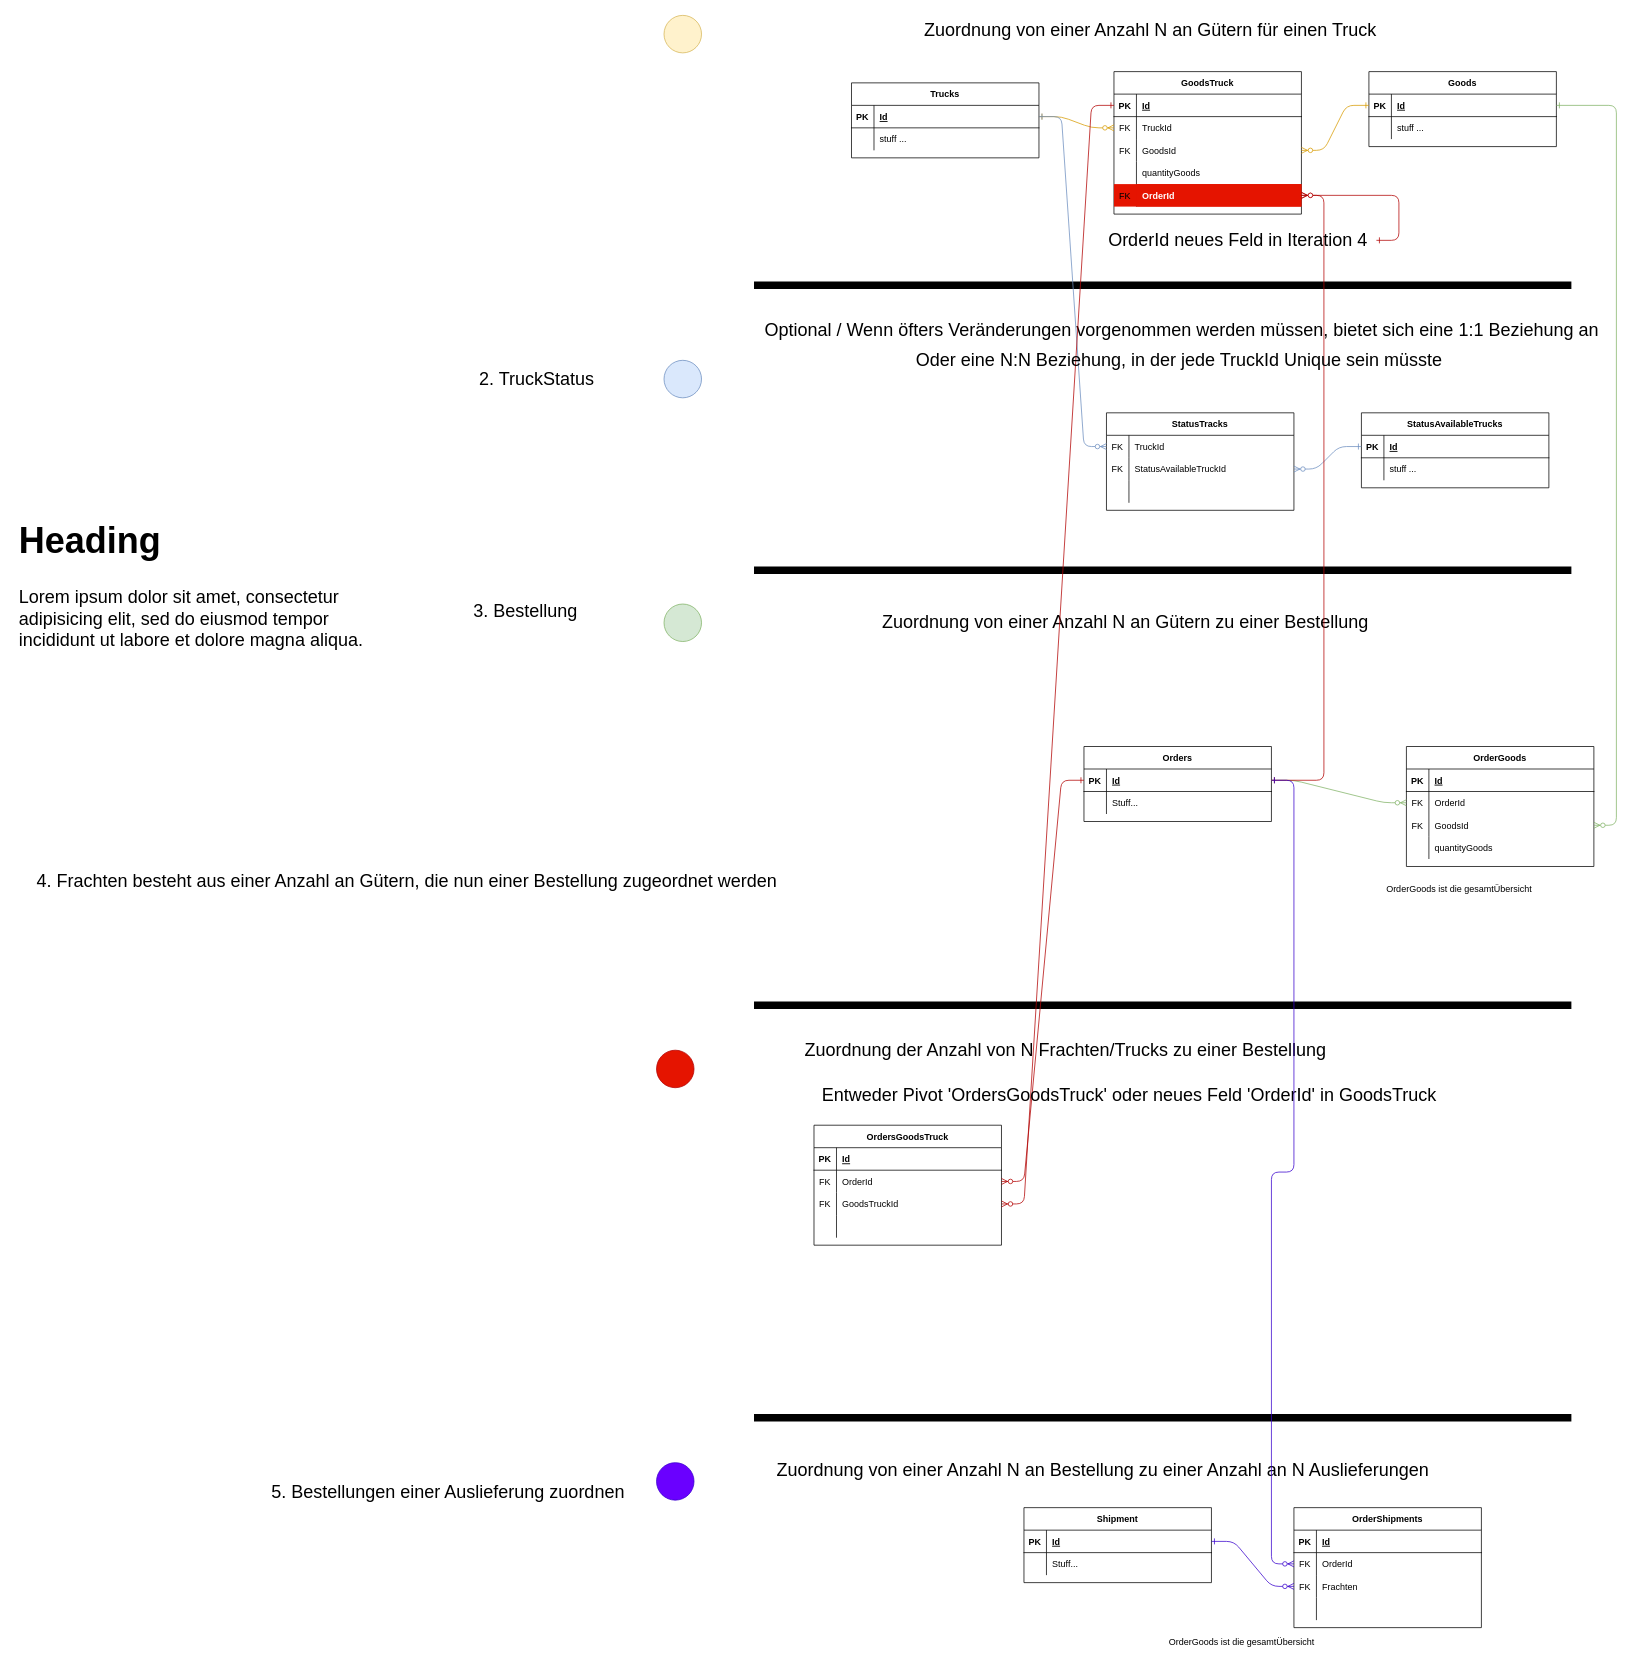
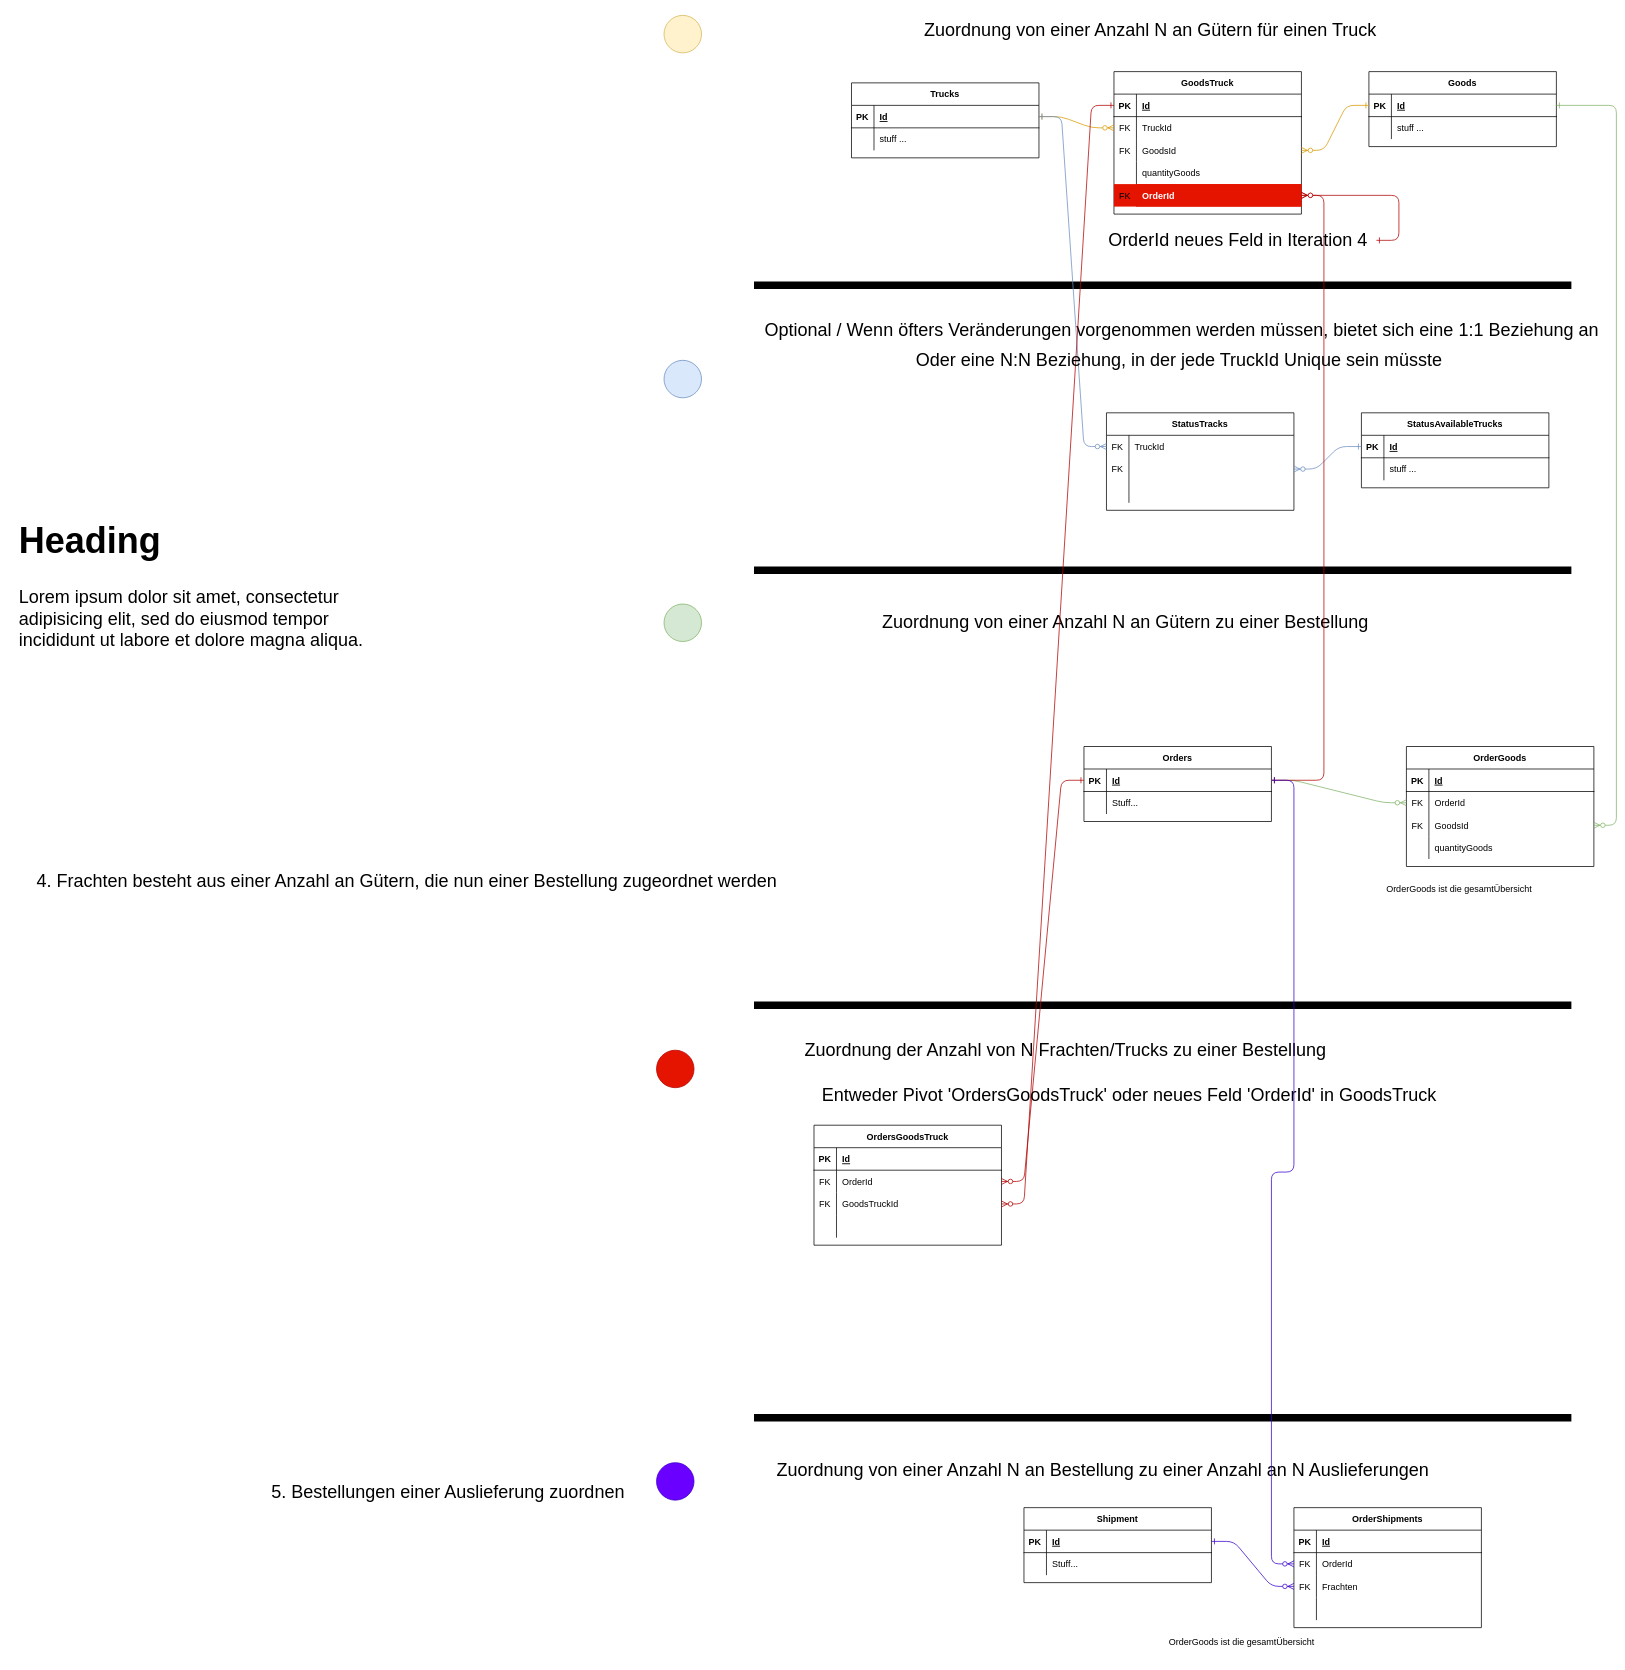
node "2. TruckStatus": removed
node "StatusAvailableTruckId": removed
node "3. Bestellung": removed
